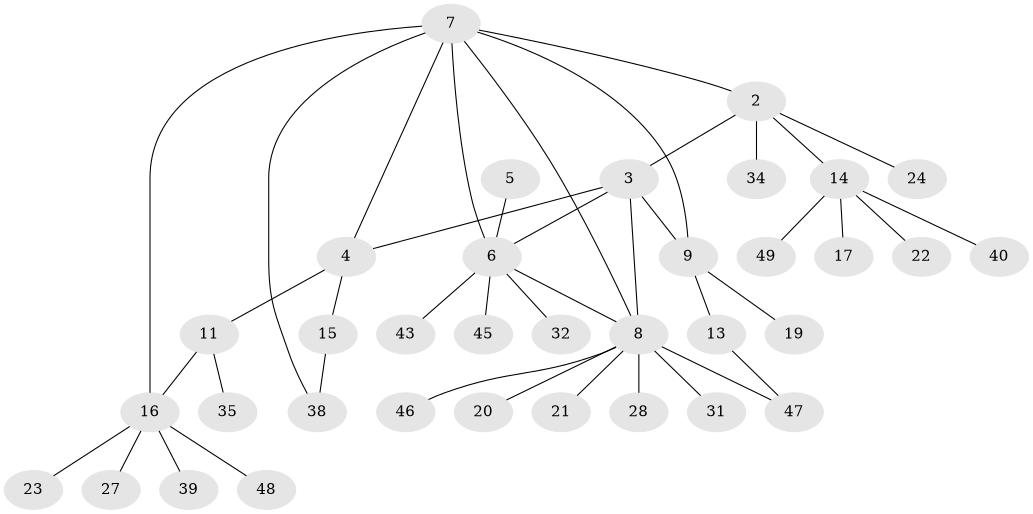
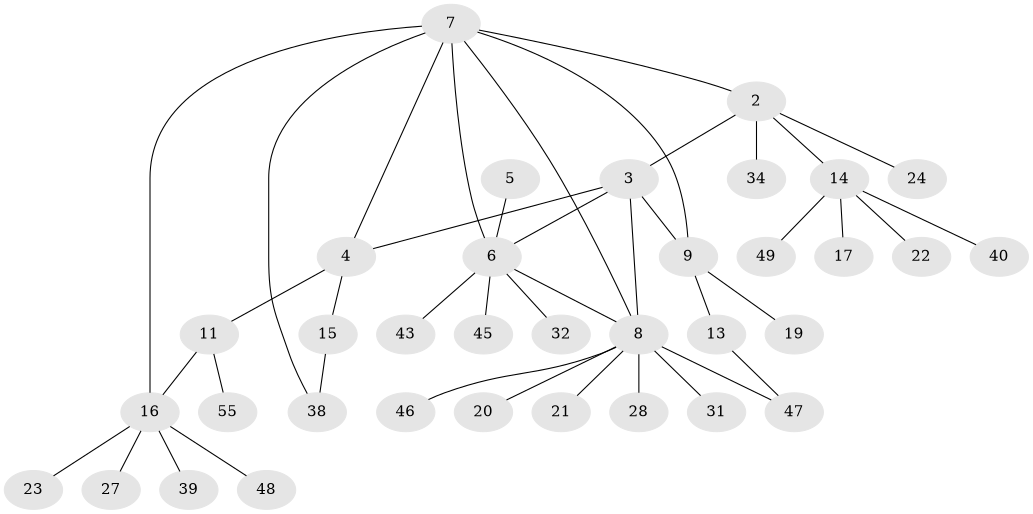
node "35": label "35" -> "55"
